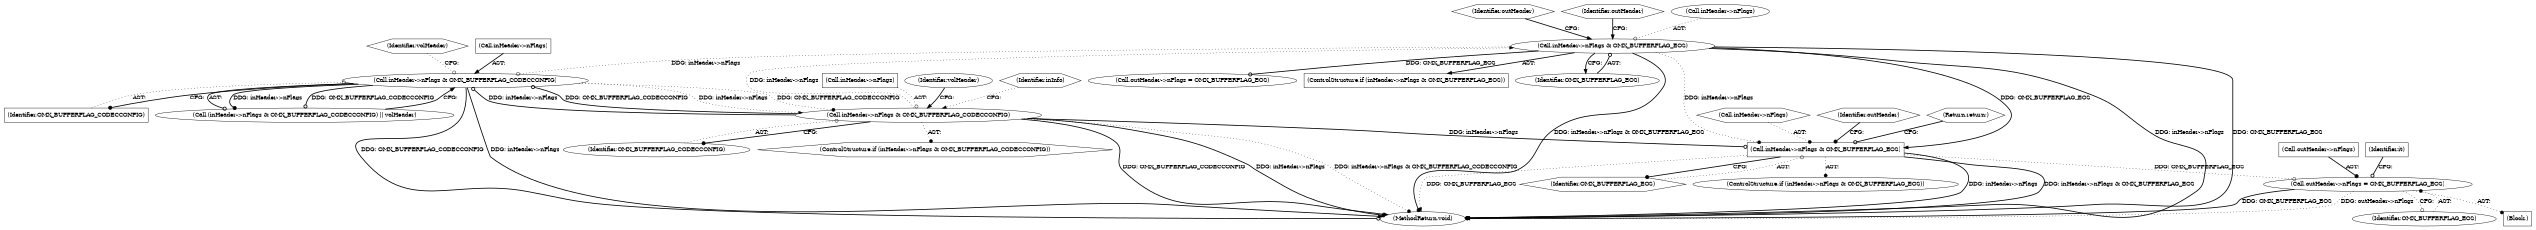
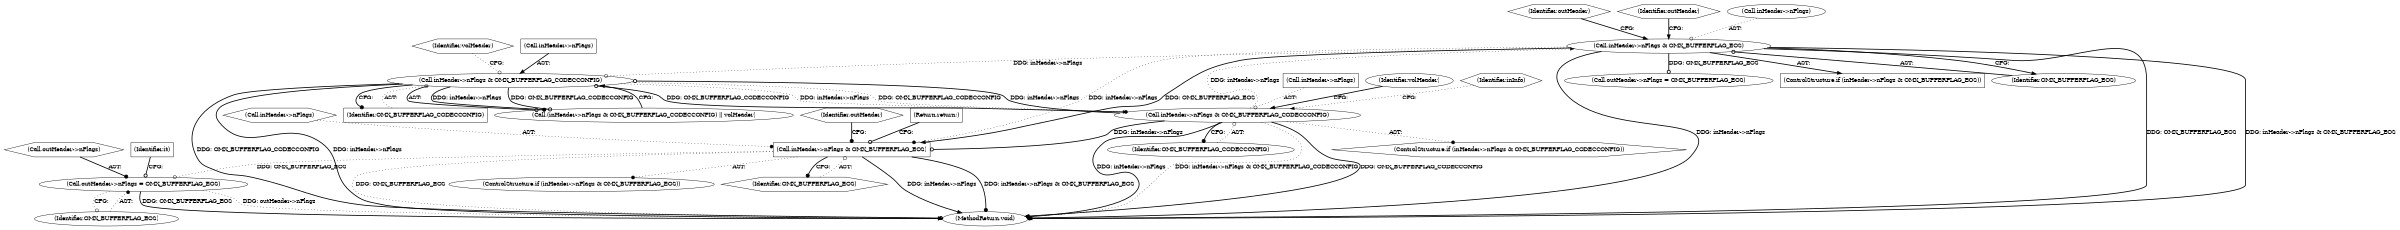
node "(Return,return;)": shape hexagon -> box
node "(Call,outHeader->nFlags)": shape box -> hexagon
node "(Block,)": removed
